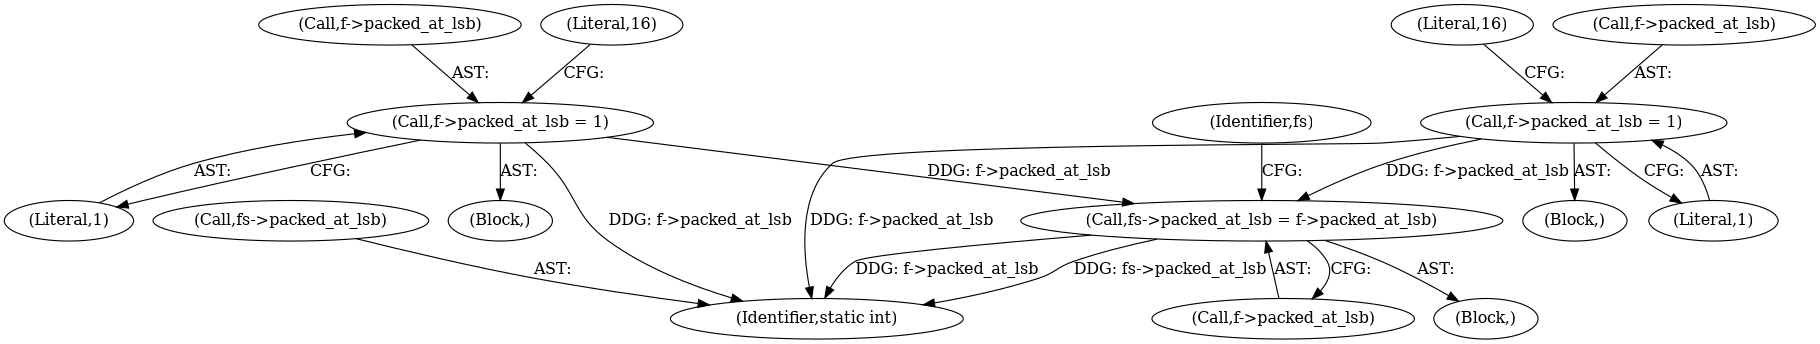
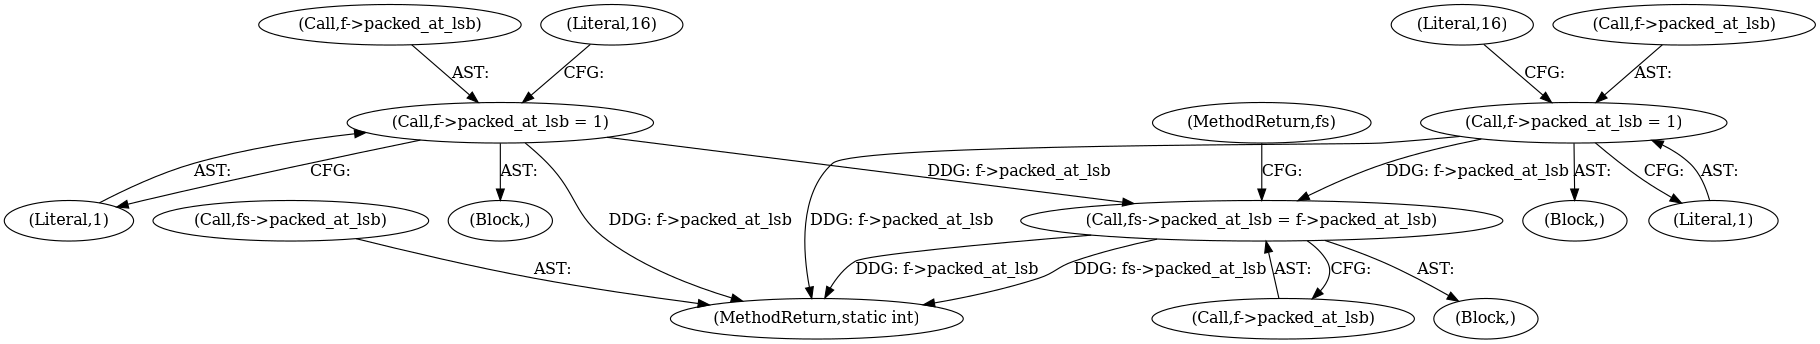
node "(Identifier,fs)": label "(Identifier,fs)" -> "(MethodReturn,fs)"
node "(Identifier,static int)": label "(Identifier,static int)" -> "(MethodReturn,static int)"
